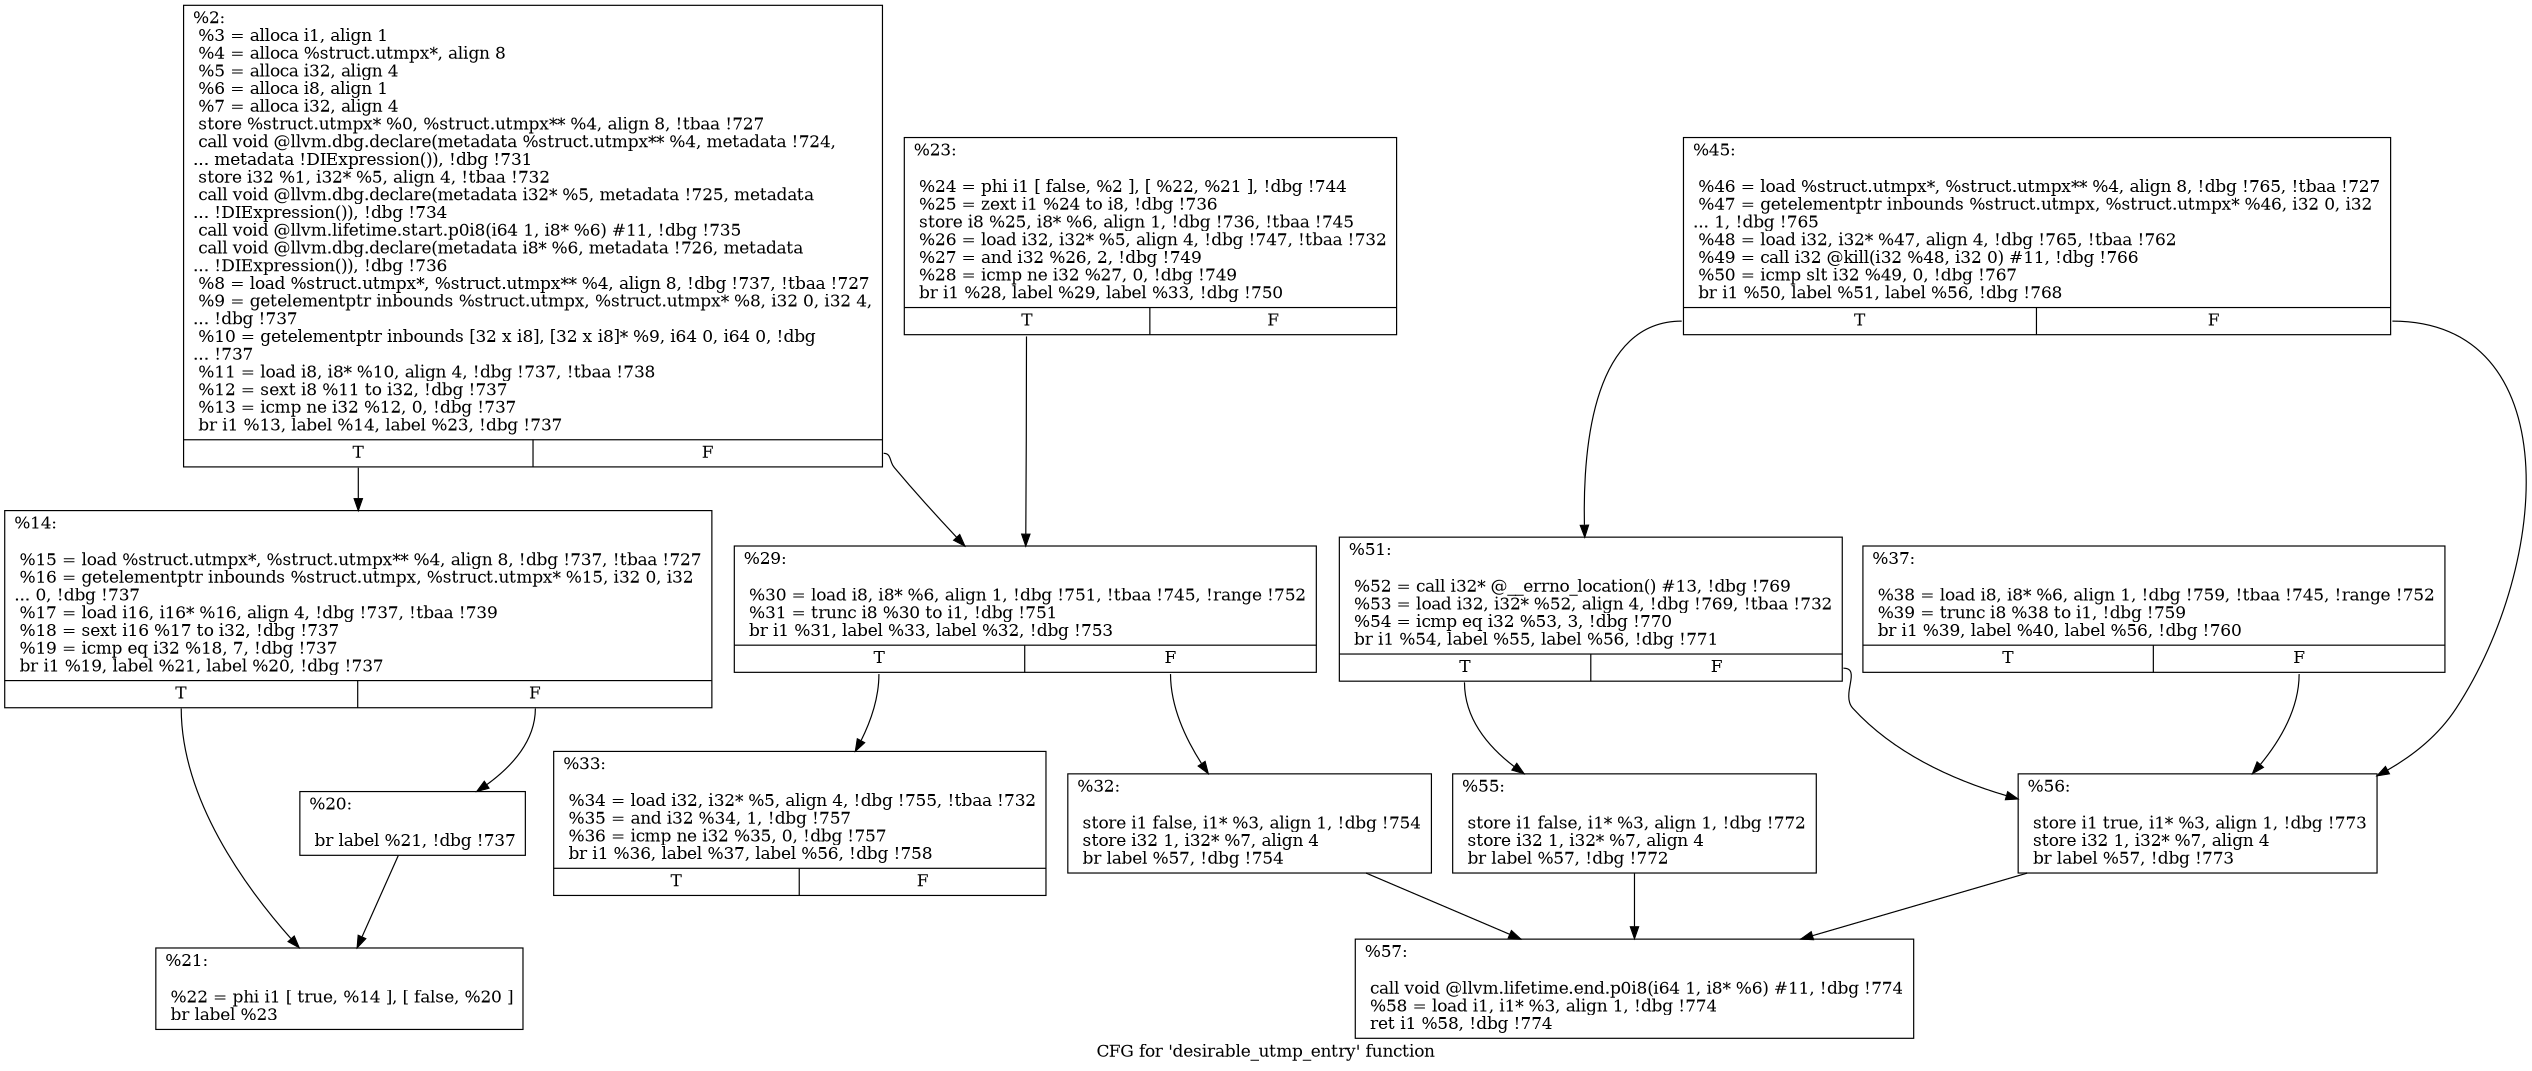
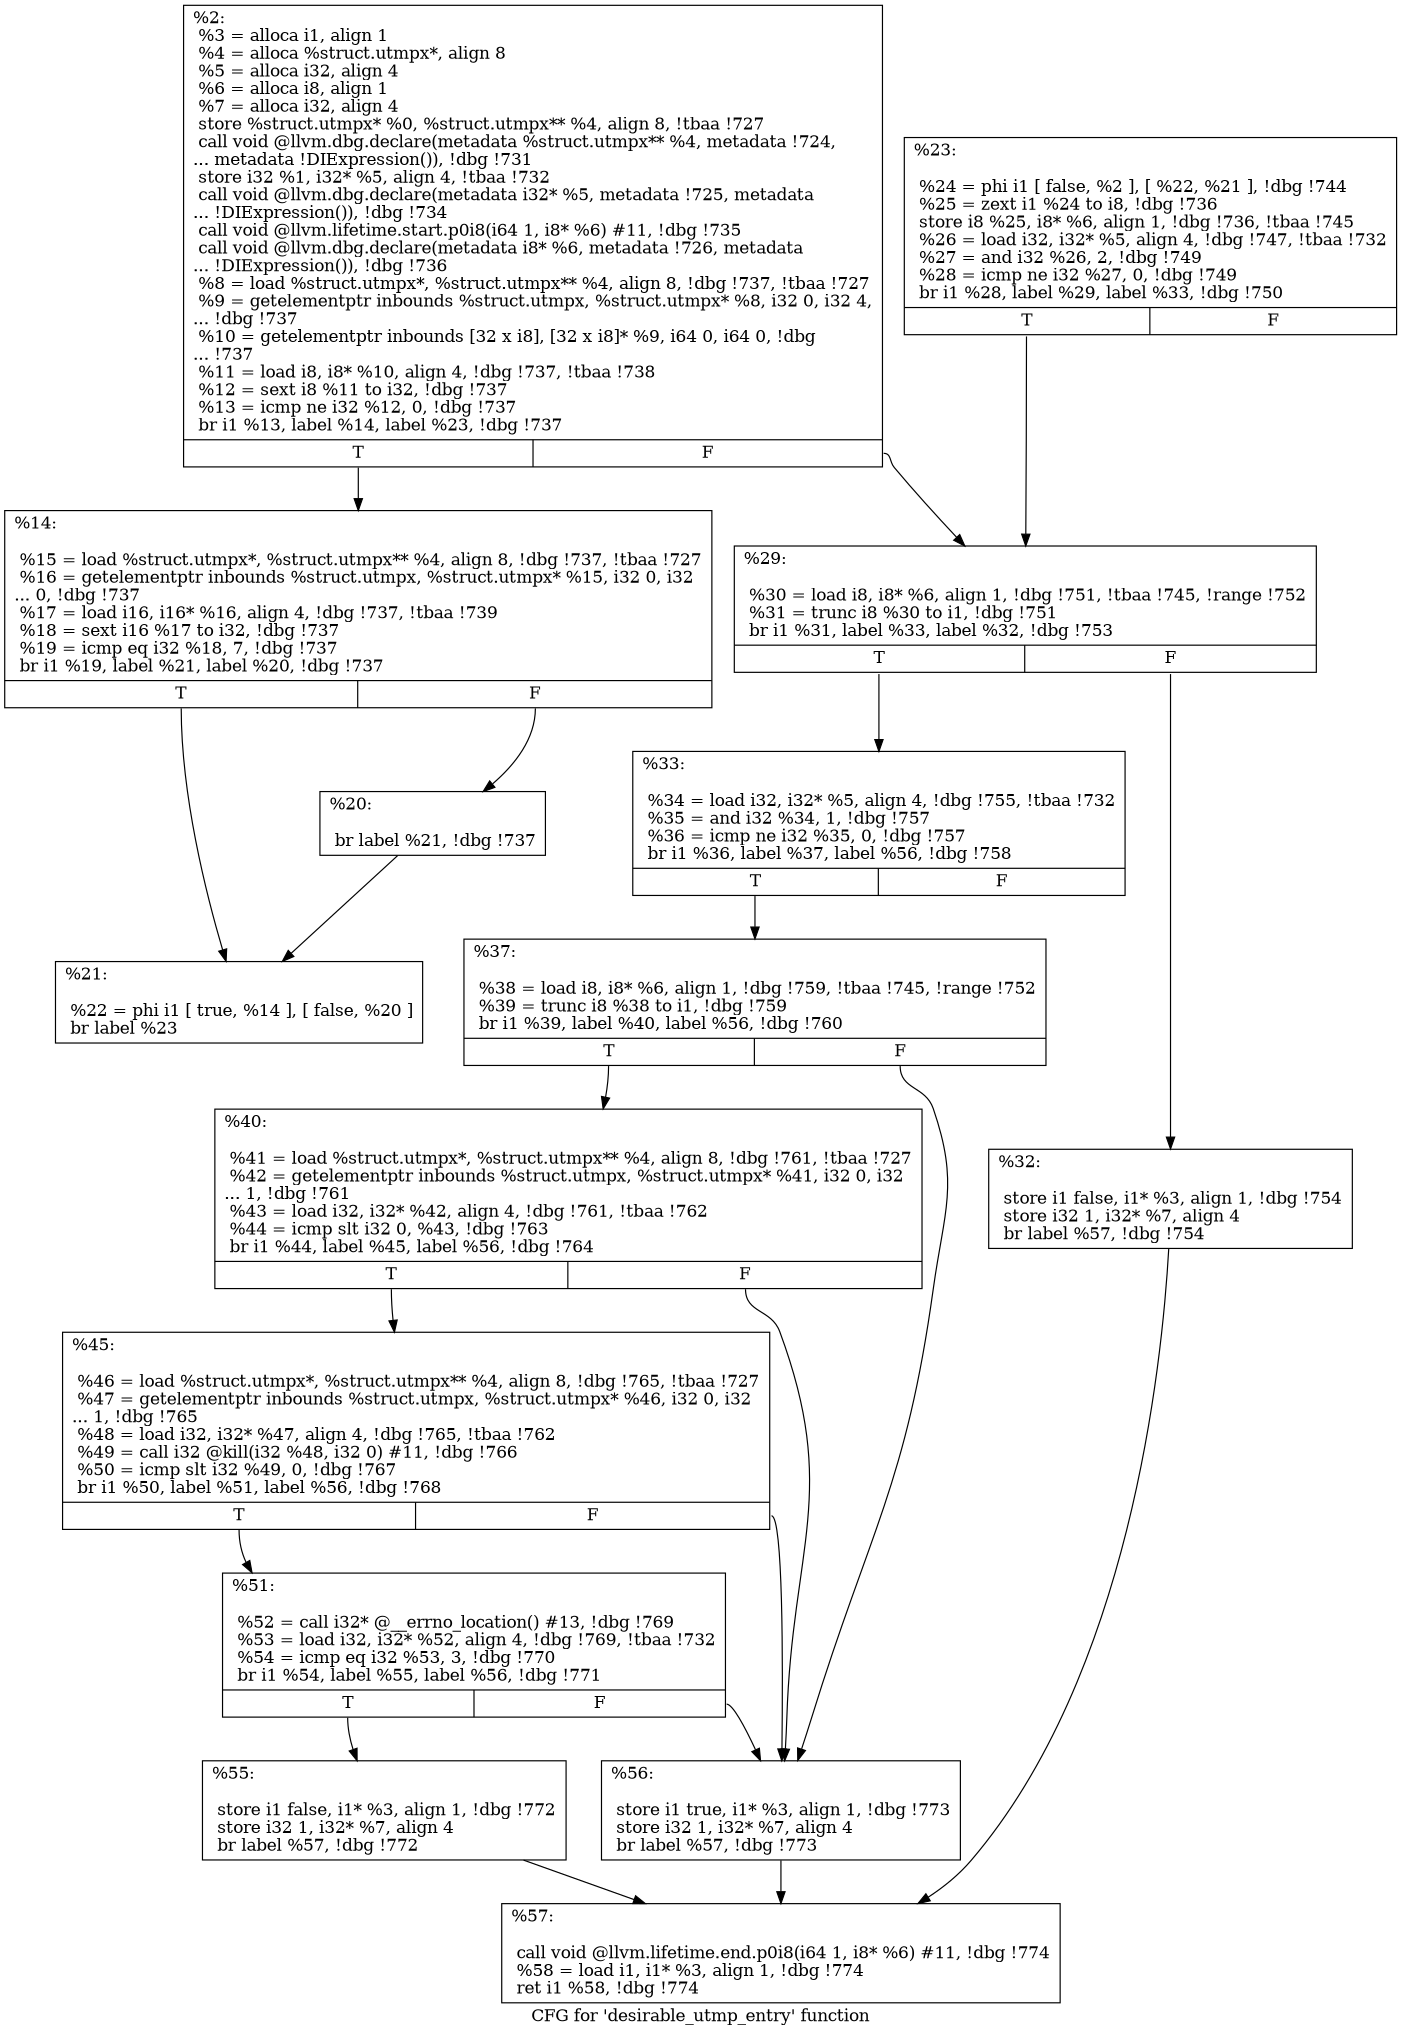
edge "%33:" -> "%37:": added
node "%40:": added
